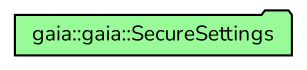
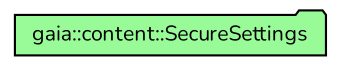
node "gaia::gaia::SecureSettings": label "gaia::gaia::SecureSettings" -> "gaia::content::SecureSettings"
